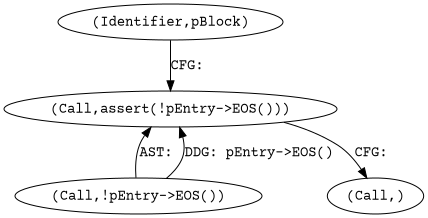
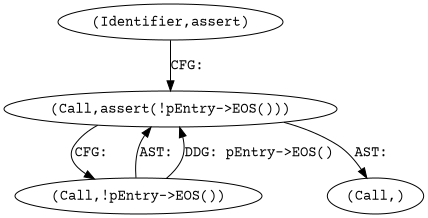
node "(Identifier,pBlock)": label "(Identifier,pBlock)" -> "(Identifier,assert)"
edge "(Call,assert(!pEntry->EOS()))" -> "(Call,!pEntry->EOS())": added, label "CFG:"
edge "(Call,assert(!pEntry->EOS()))" -> "(Call,)": label "CFG: " -> "AST: "
